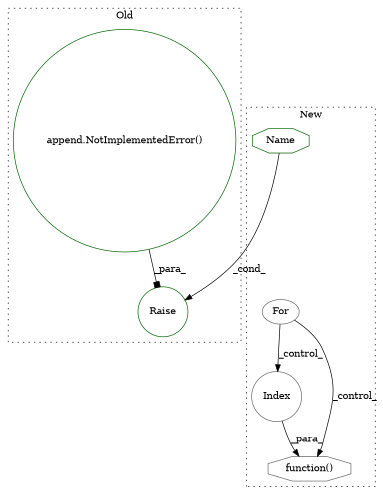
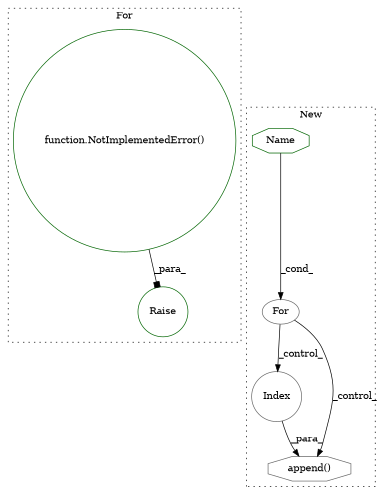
cluster "Old": label "Old" -> "For"
node "append.NotImplementedError()": label "append.NotImplementedError()" -> "function.NotImplementedError()"
edge "Name" -> "Raise": now "Name" -> "For"
node "function()": label "function()" -> "append()"
